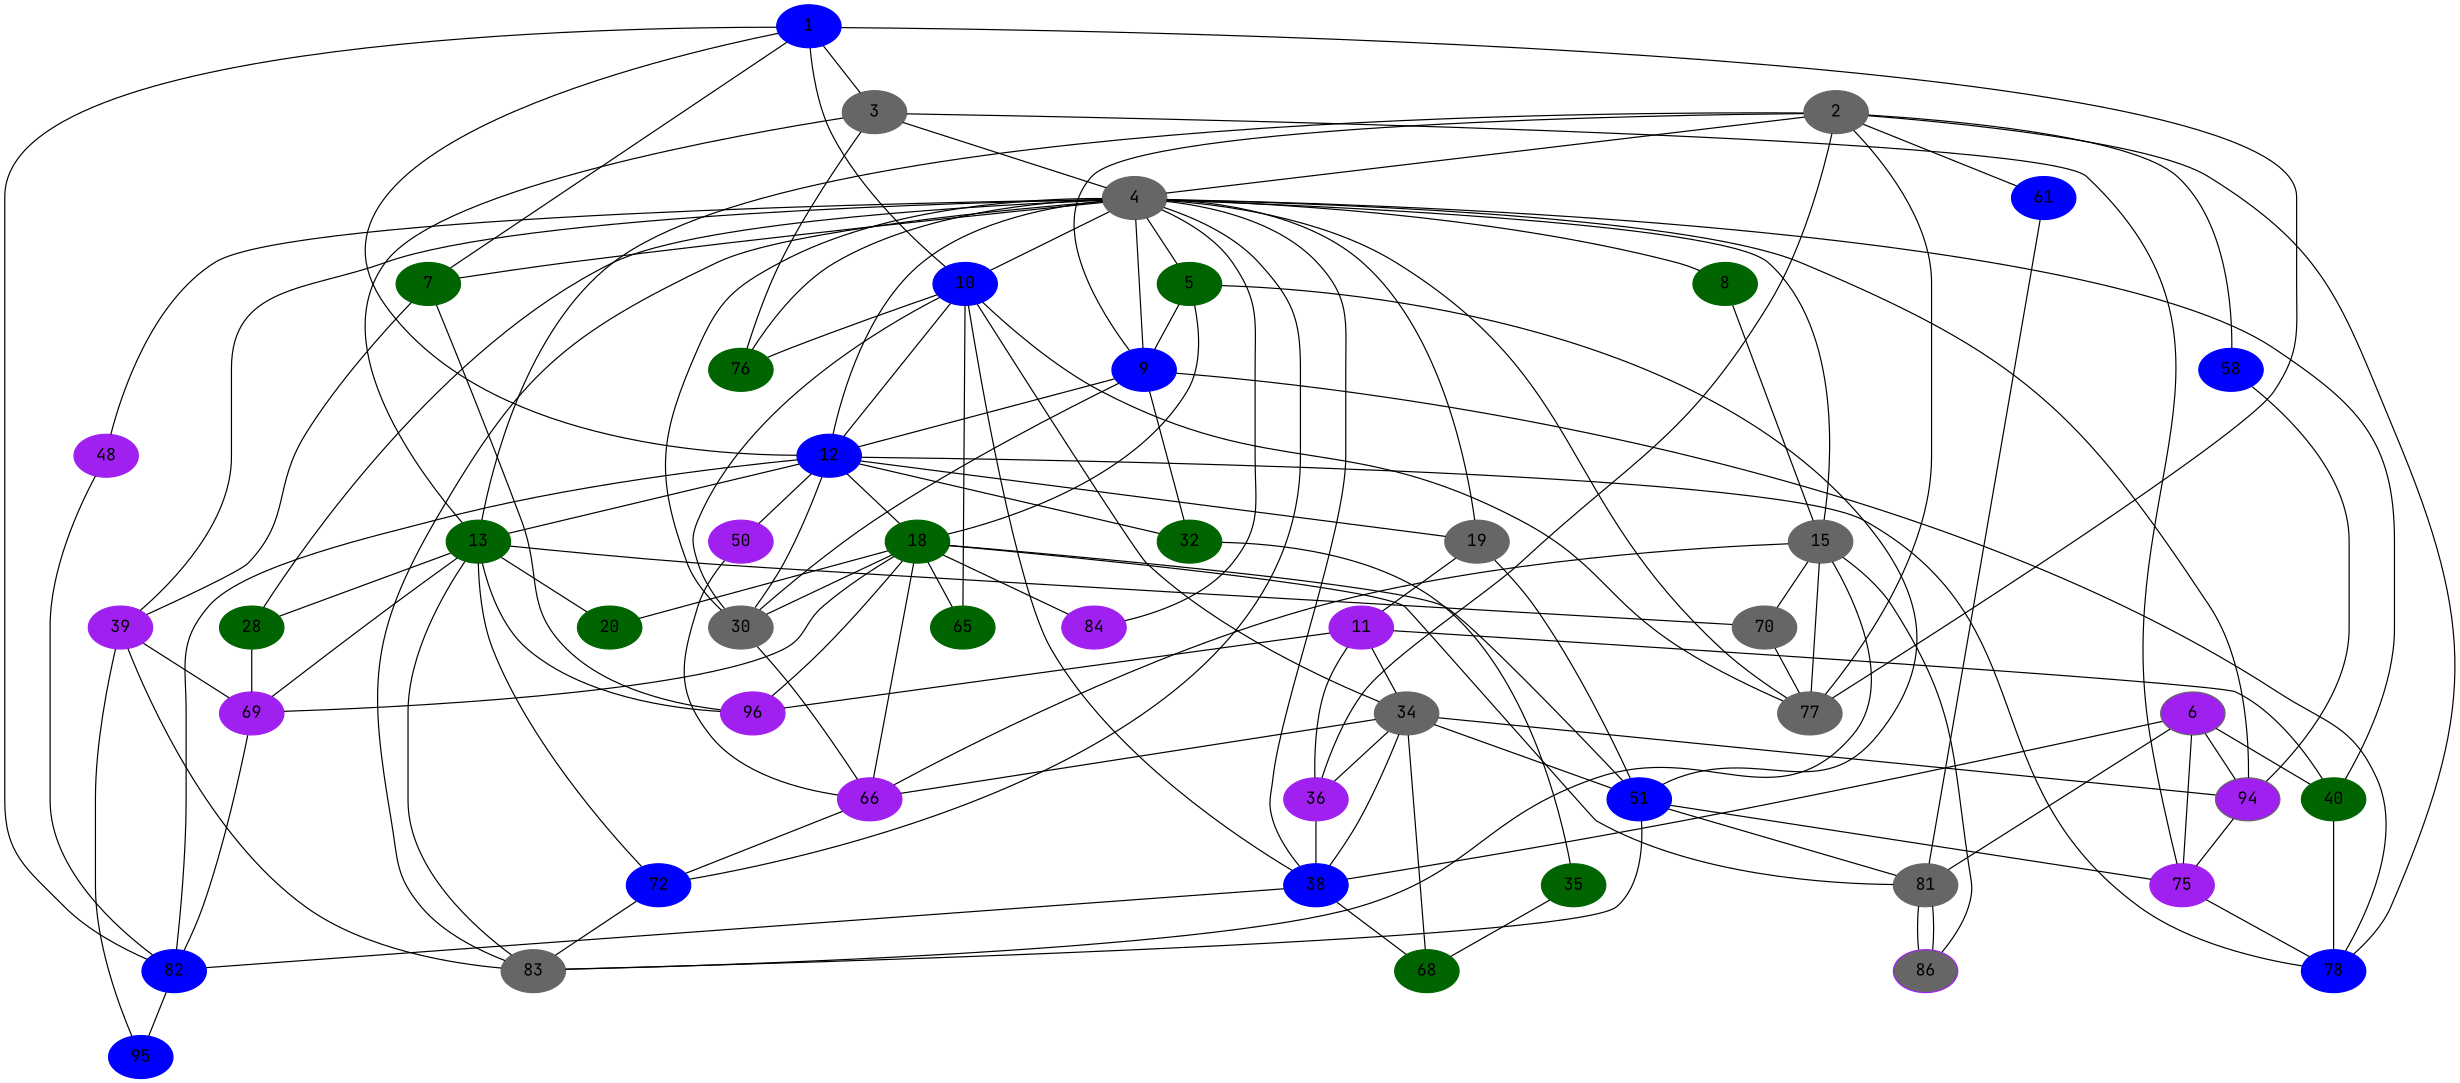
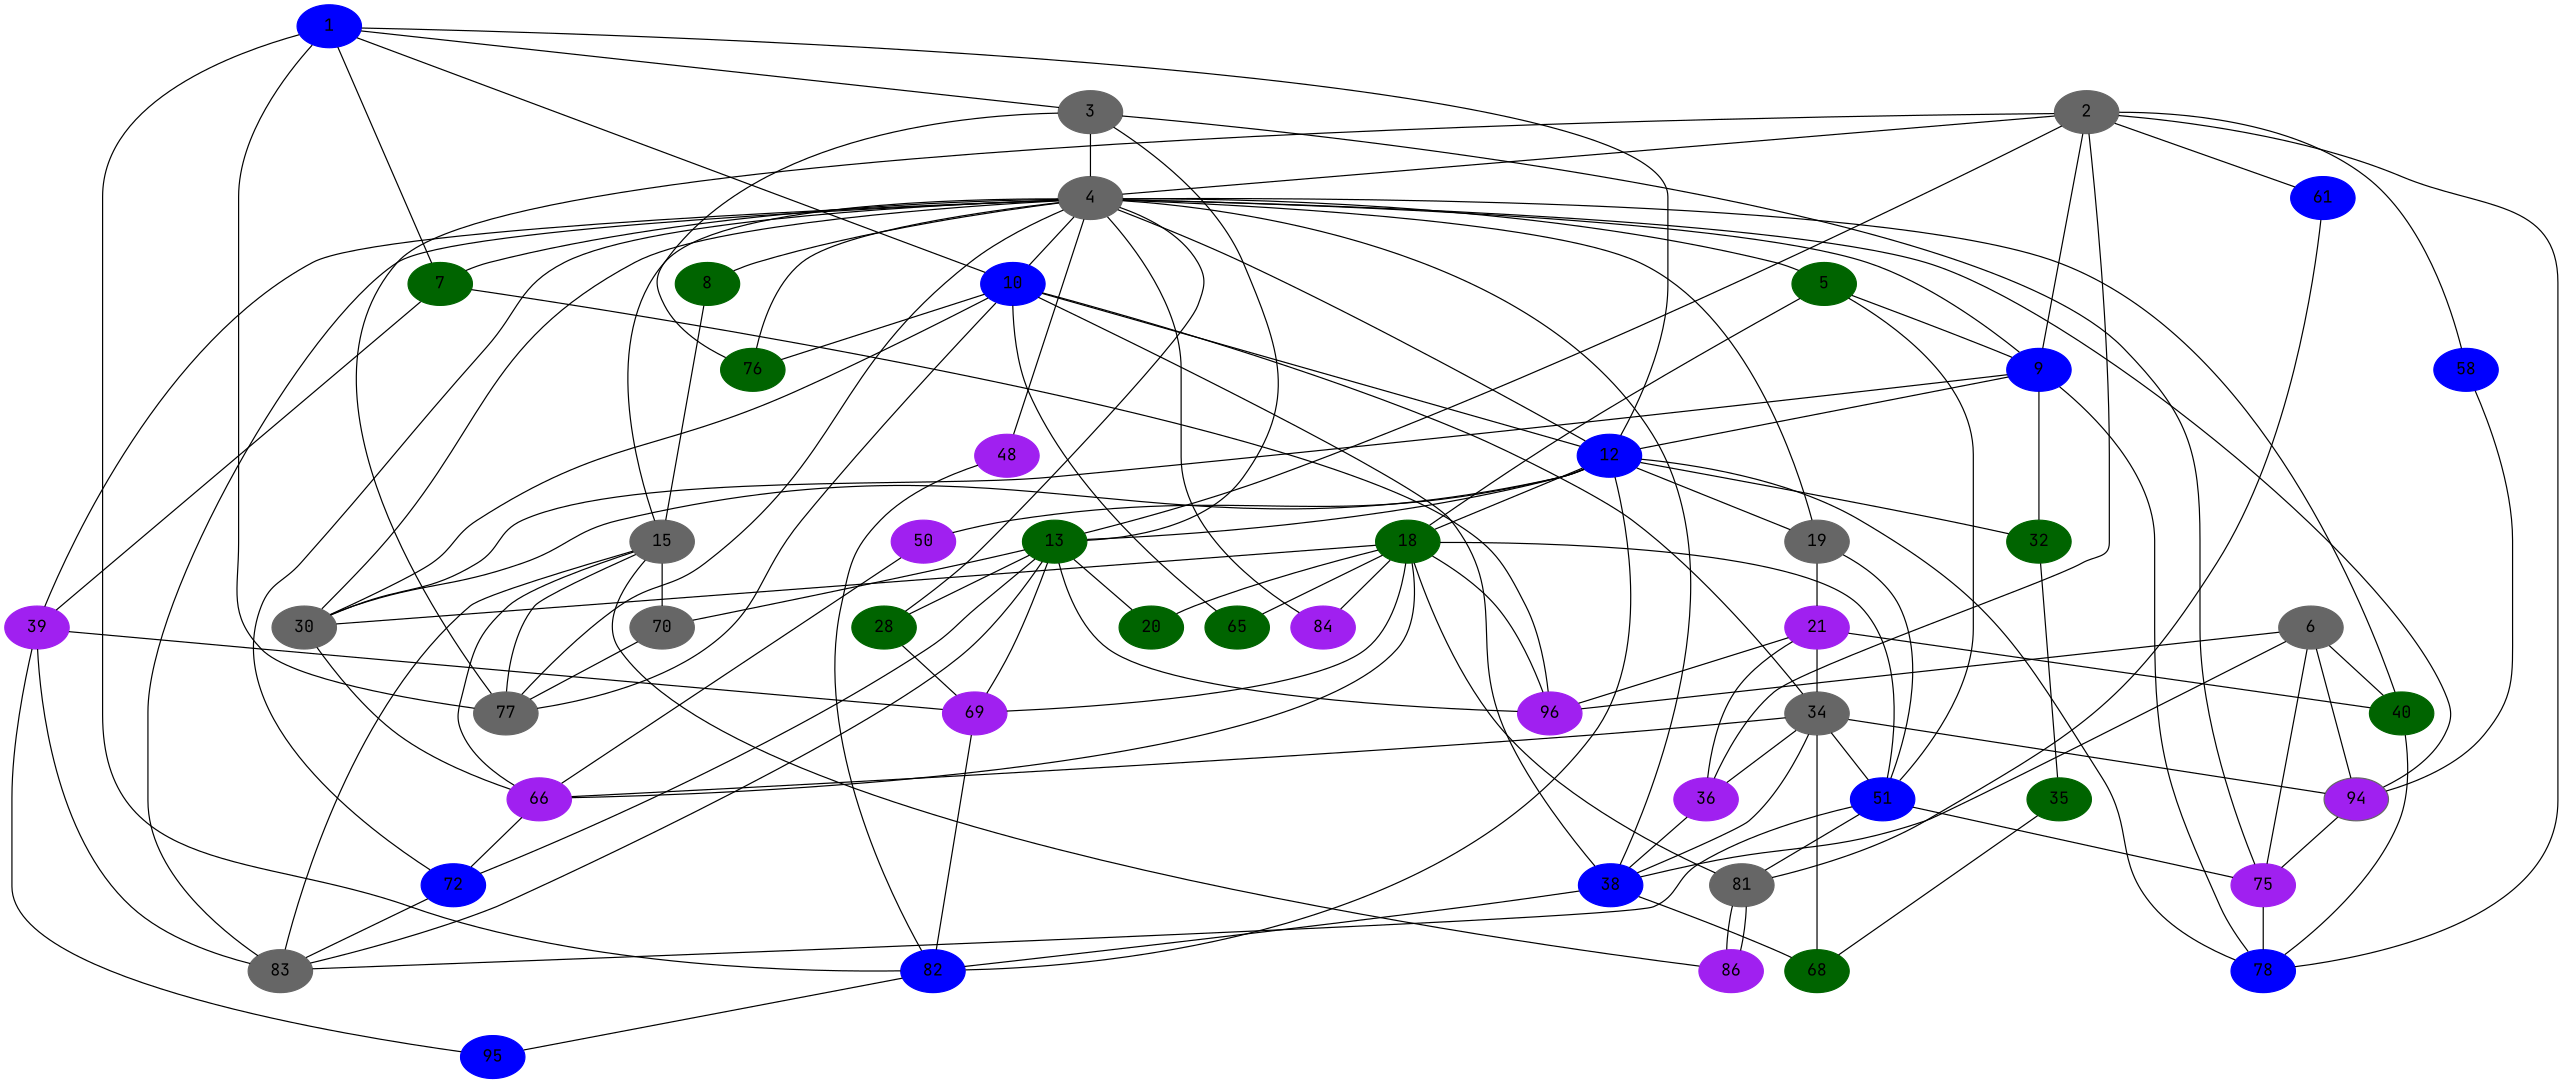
node "11": label "11" -> "21"
node "6": fillcolor purple -> gray40
edge "6" -- "81": now "6" -- "96"
node "86": fillcolor gray40 -> purple
